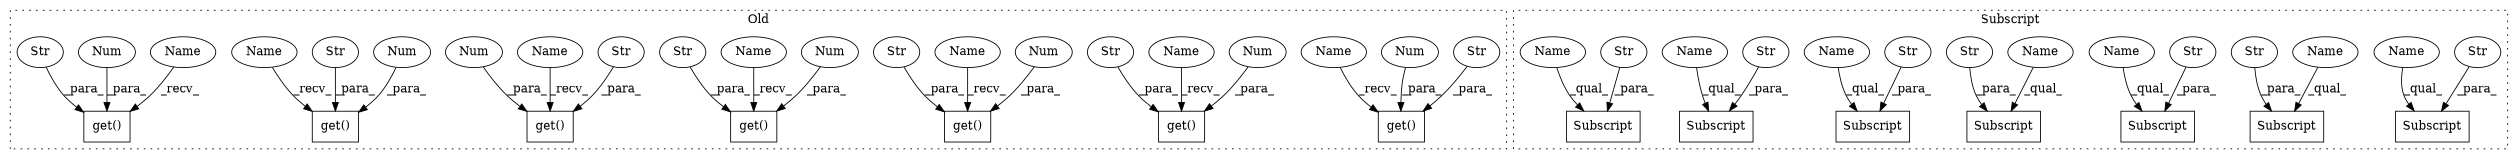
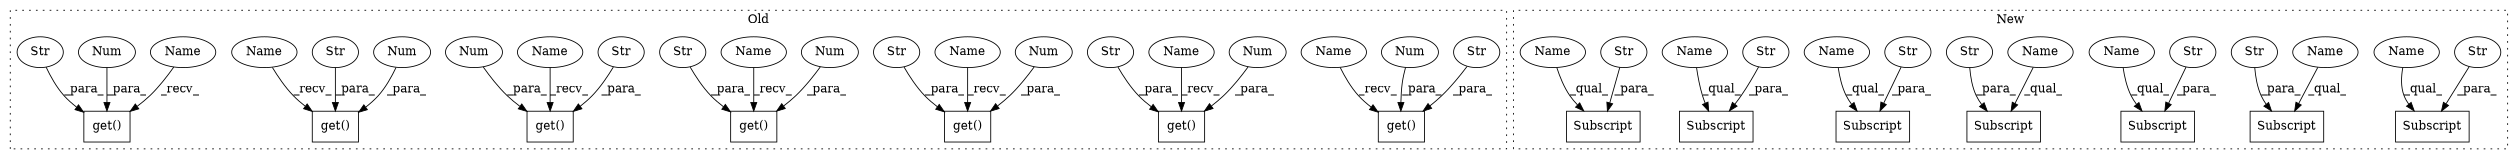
cluster "Subscript": label "Subscript" -> "New"
